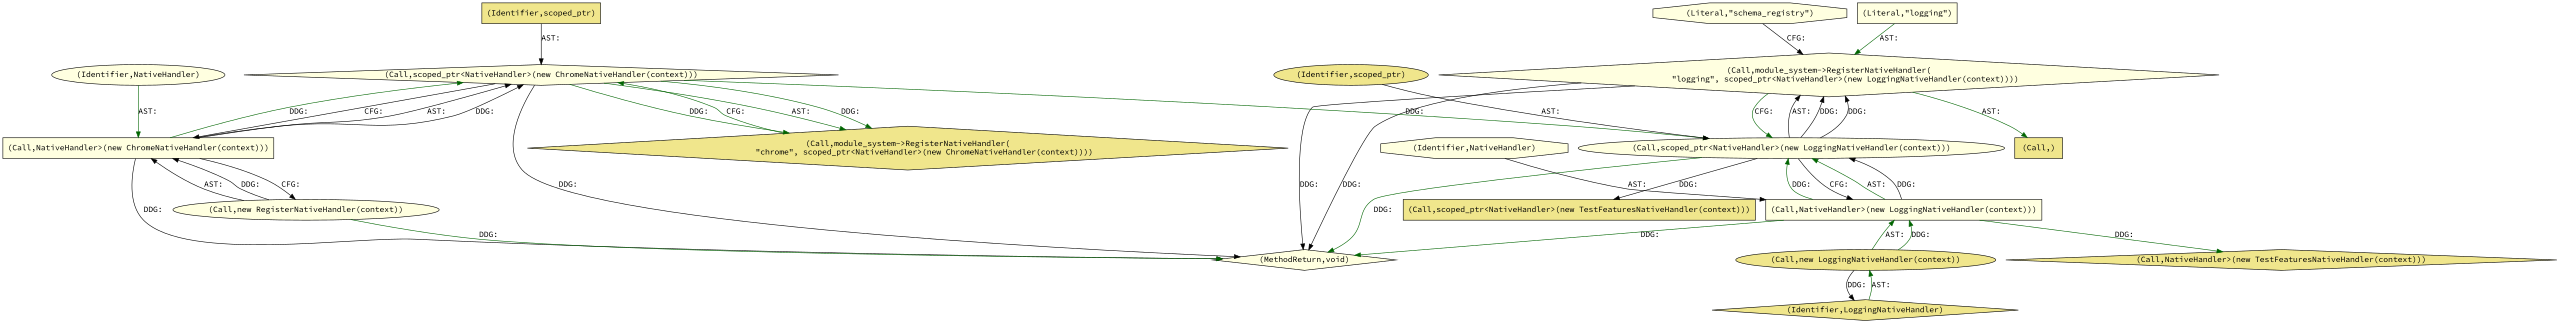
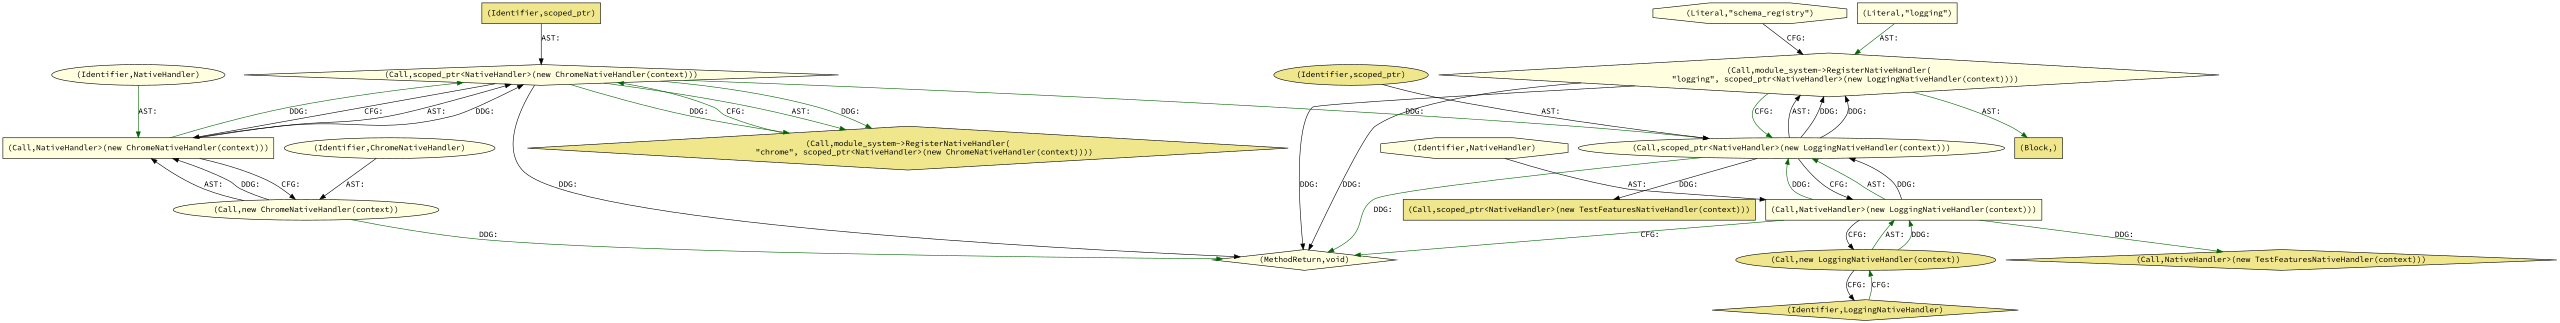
node "(Identifier,ChromeNativeHandler)": added
node "(Call,)": label "(Call,)" -> "(Block,)"
node "(Call,new RegisterNativeHandler(context))": label "(Call,new RegisterNativeHandler(context))" -> "(Call,new ChromeNativeHandler(context))"
edge "(Call,NativeHandler>(new LoggingNativeHandler(context)))" -> "(Call,new LoggingNativeHandler(context))": added, label "CFG:"
edge "(Call,NativeHandler>(new LoggingNativeHandler(context)))" -> "(MethodReturn,void)": label "DDG: " -> "CFG: "
edge "(Call,NativeHandler>(new ChromeNativeHandler(context)))" -> "(MethodReturn,void)": removed, label "DDG:"
edge "(Call,new LoggingNativeHandler(context))" -> "(Identifier,LoggingNativeHandler)": label "DDG: " -> "CFG: "
edge "(Identifier,LoggingNativeHandler)" -> "(Call,new LoggingNativeHandler(context))": label "AST: " -> "CFG: "
